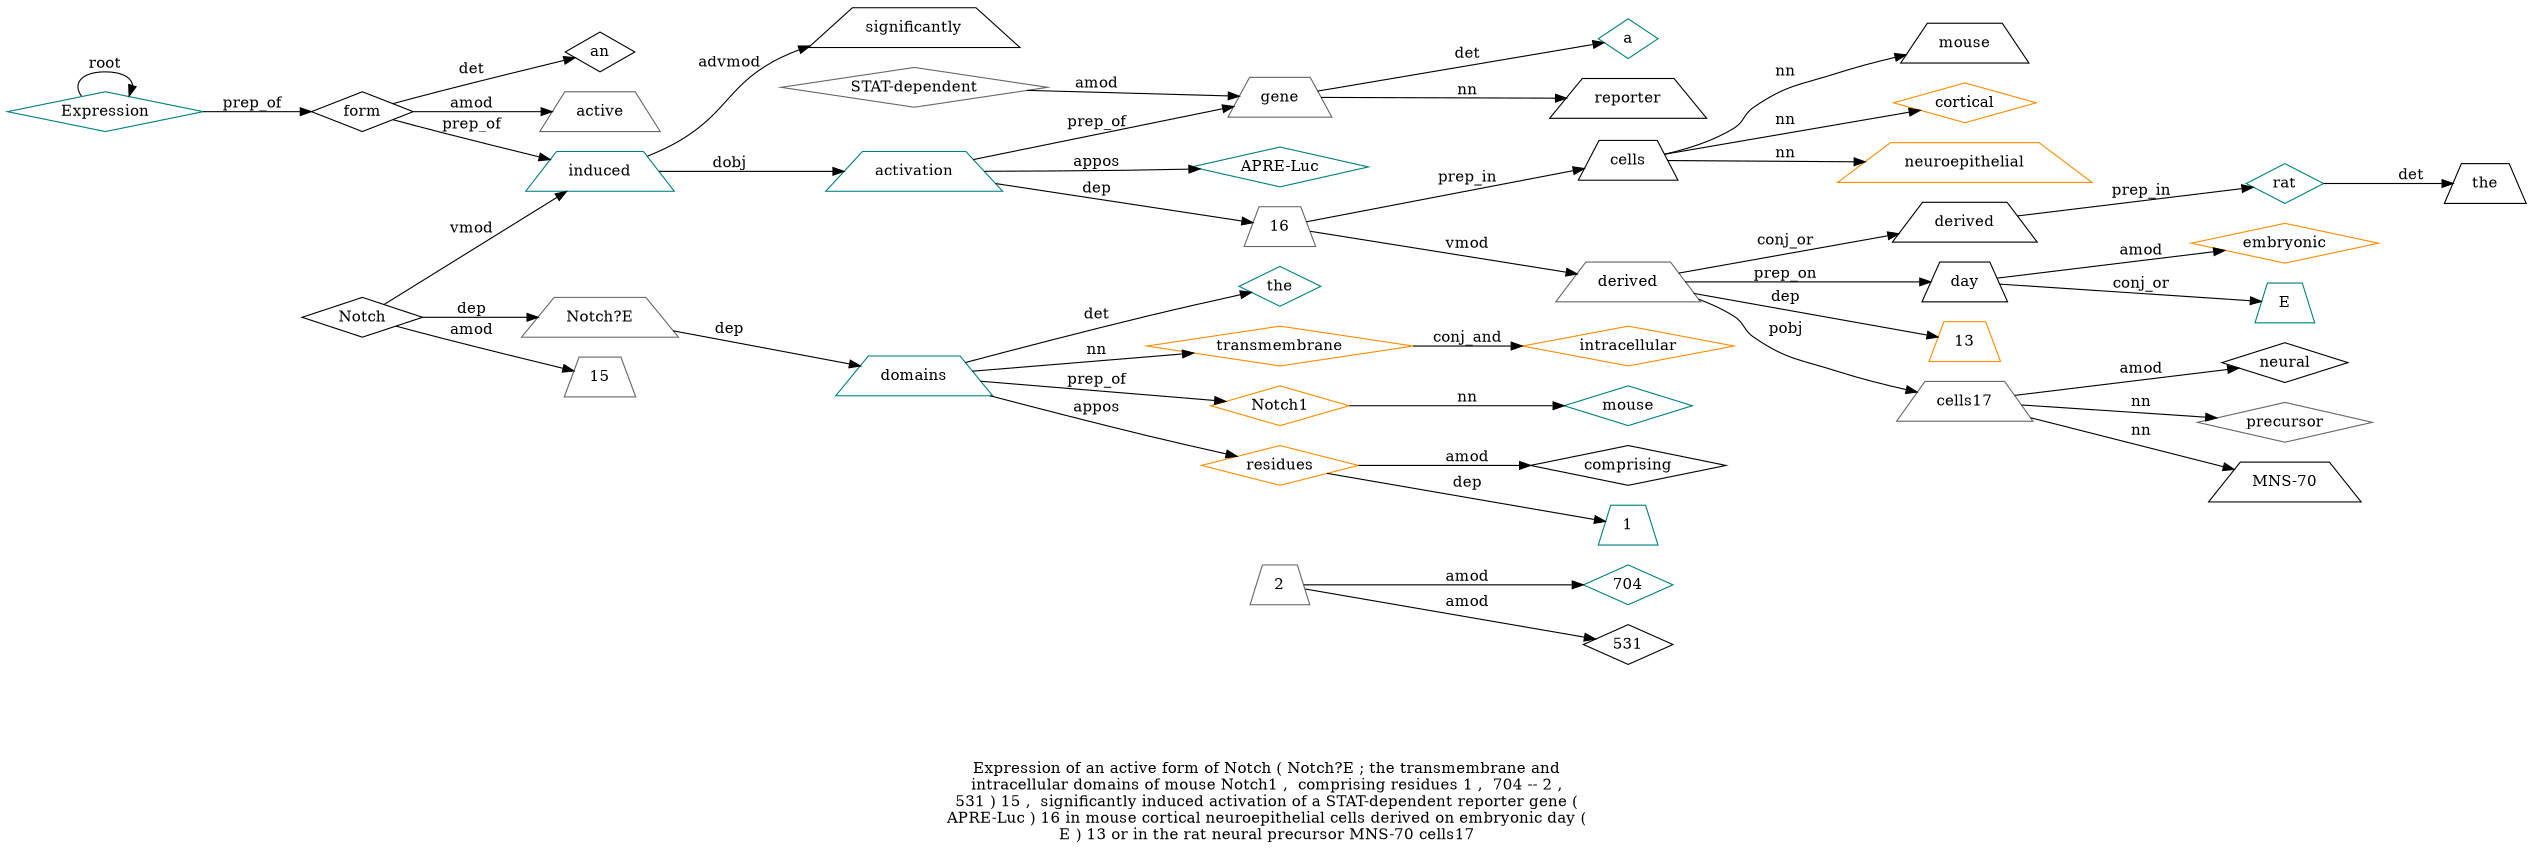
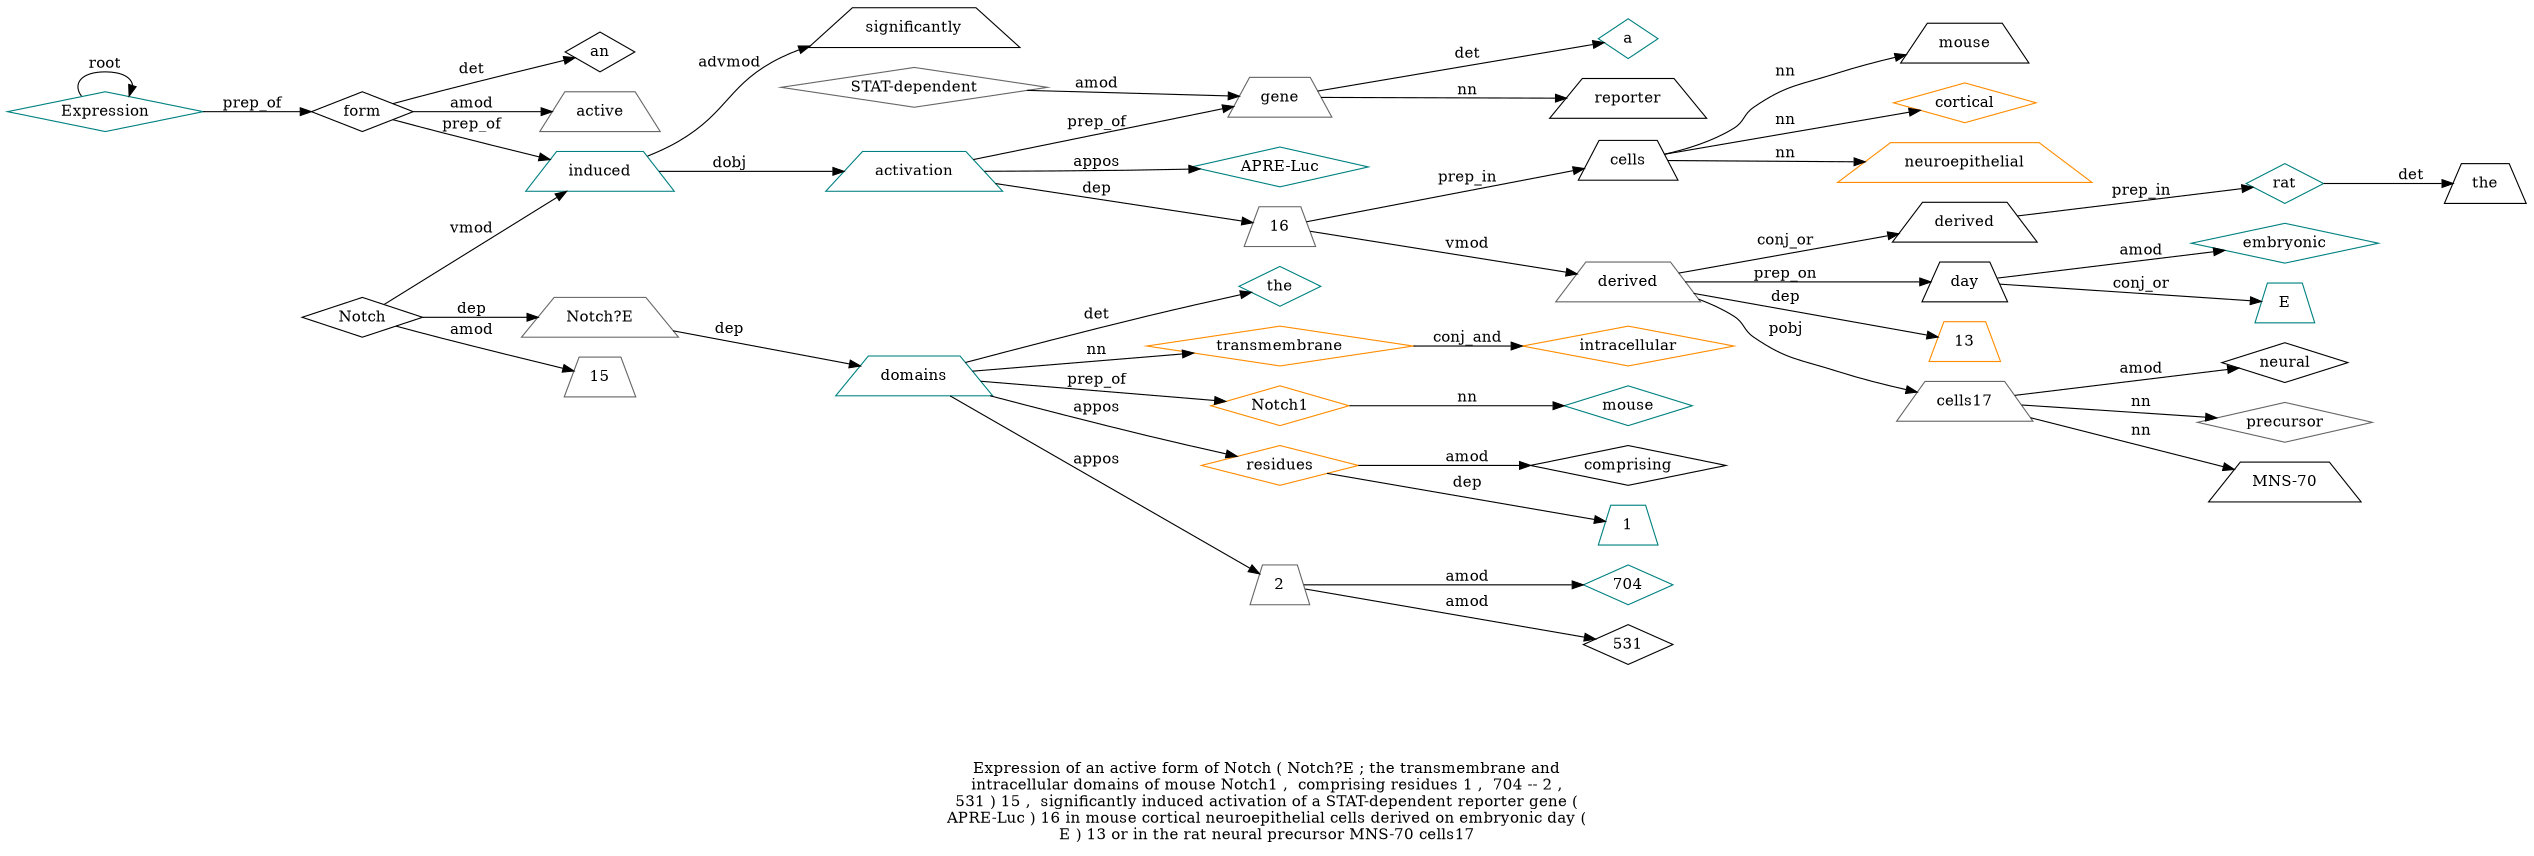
node "embryonic": color darkorange -> teal
edge "domains" -> "2": added, label "appos"
